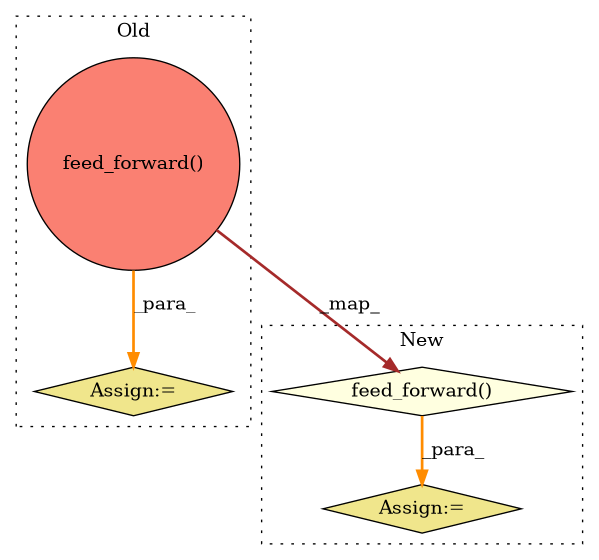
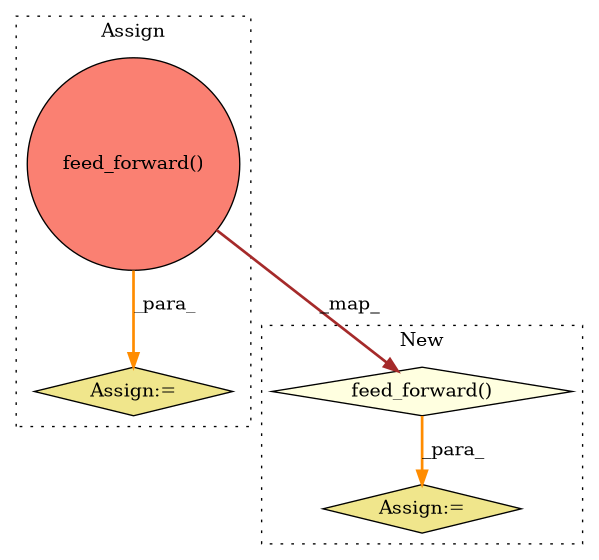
cluster "Old": label "Old" -> "Assign"
